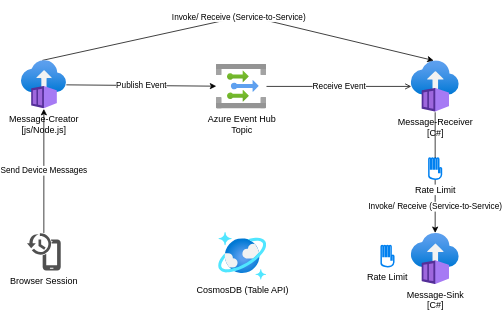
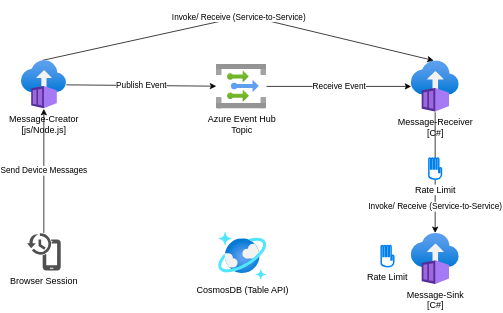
edge "Azure Event Hub Topic" -> "Message-Receiver [C#]": arrowhead open -> classic
